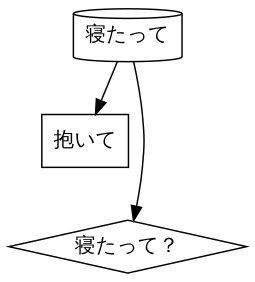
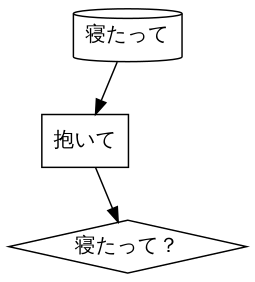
edge "寝たって" -> "寝たって？": now "抱いて" -> "寝たって？"
